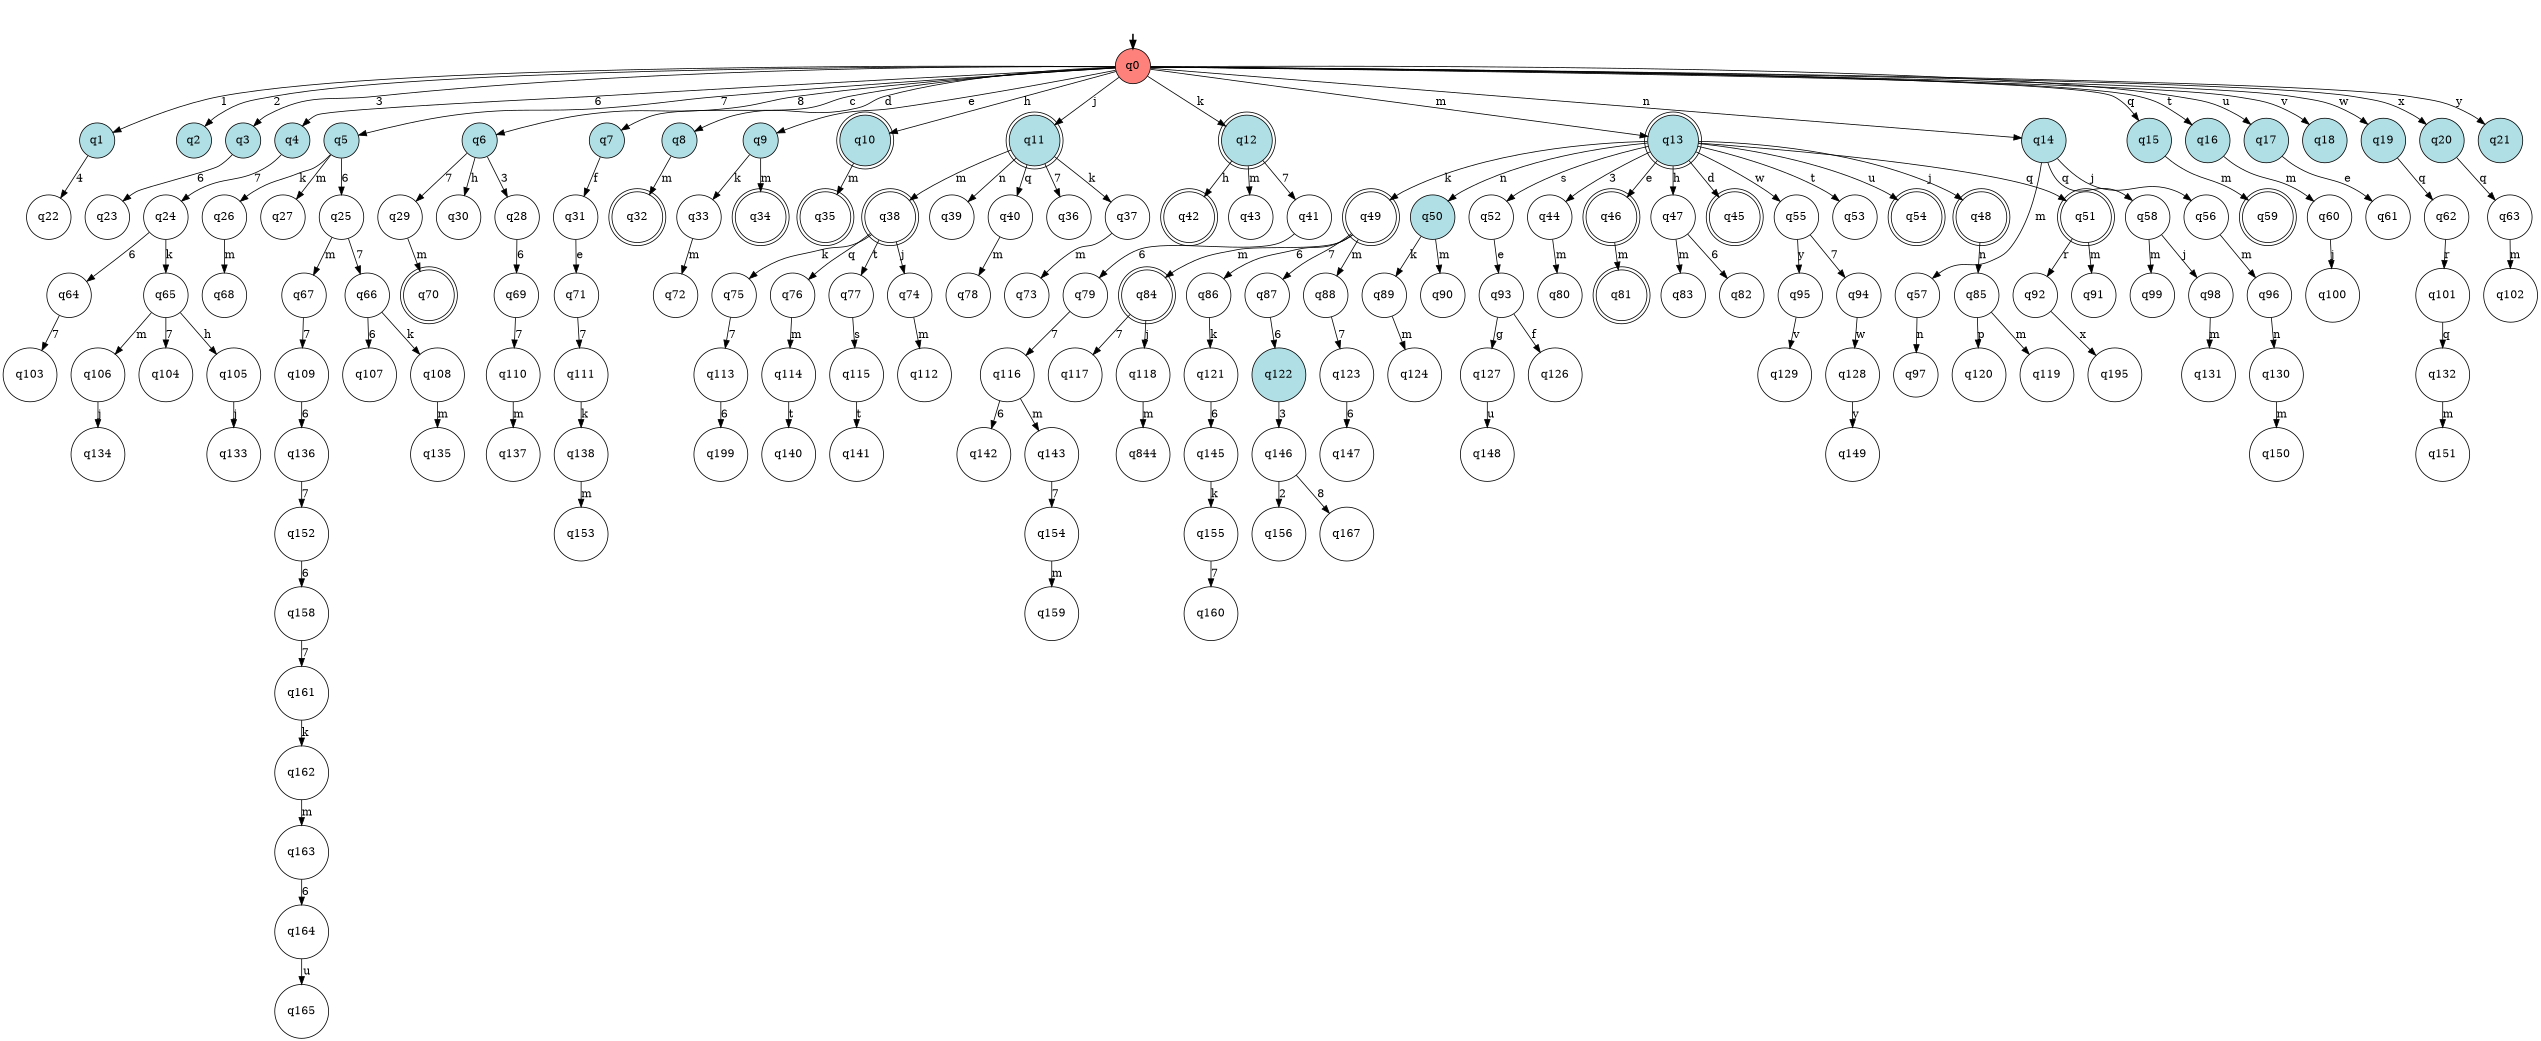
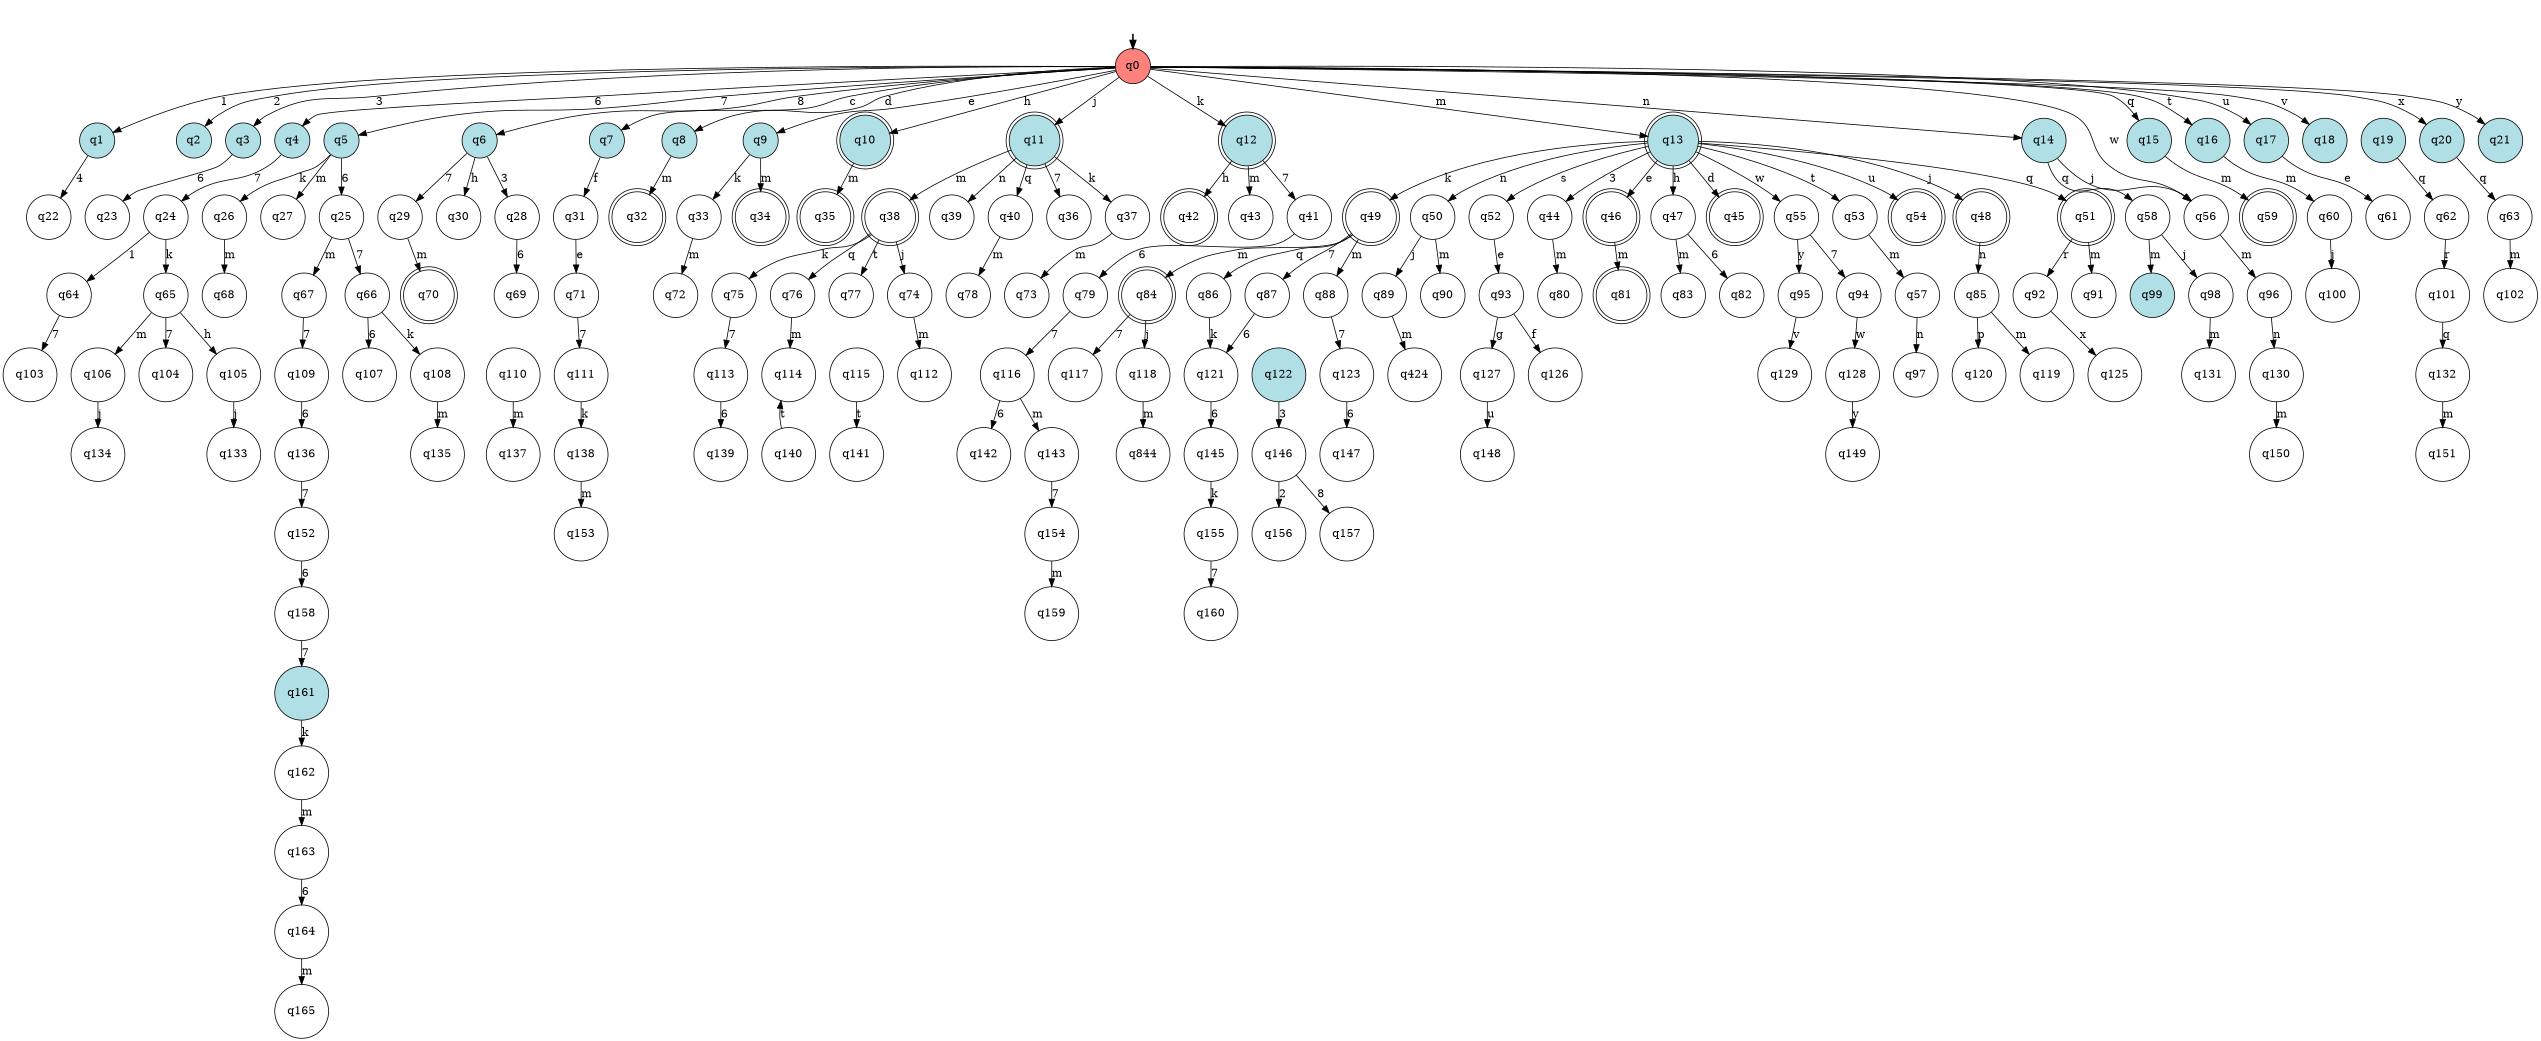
edge "q0" -> "q19": now "q0" -> "q56"
node "q50": fillcolor powderblue -> white
edge "q14" -> "q57": now "q53" -> "q57"
edge "q24" -> "q64": label "6" -> "1"
edge "q49" -> "q86": label "6" -> "q"
edge "q50" -> "q89": label "k" -> "j"
node "q99": fillcolor white -> powderblue
edge "q69" -> "q110": removed, label "7"
edge "q77" -> "q115": removed, label "s"
edge "q87" -> "q122": now "q87" -> "q121"
node "q124": label "q124" -> "q424"
node "q195": label "q195" -> "q125"
edge "q114" -> "q140": reversed
node "q199": label "q199" -> "q139"
node "q167": label "q167" -> "q157"
node "q161": fillcolor white -> powderblue
edge "q164" -> "q165": label "u" -> "m"
